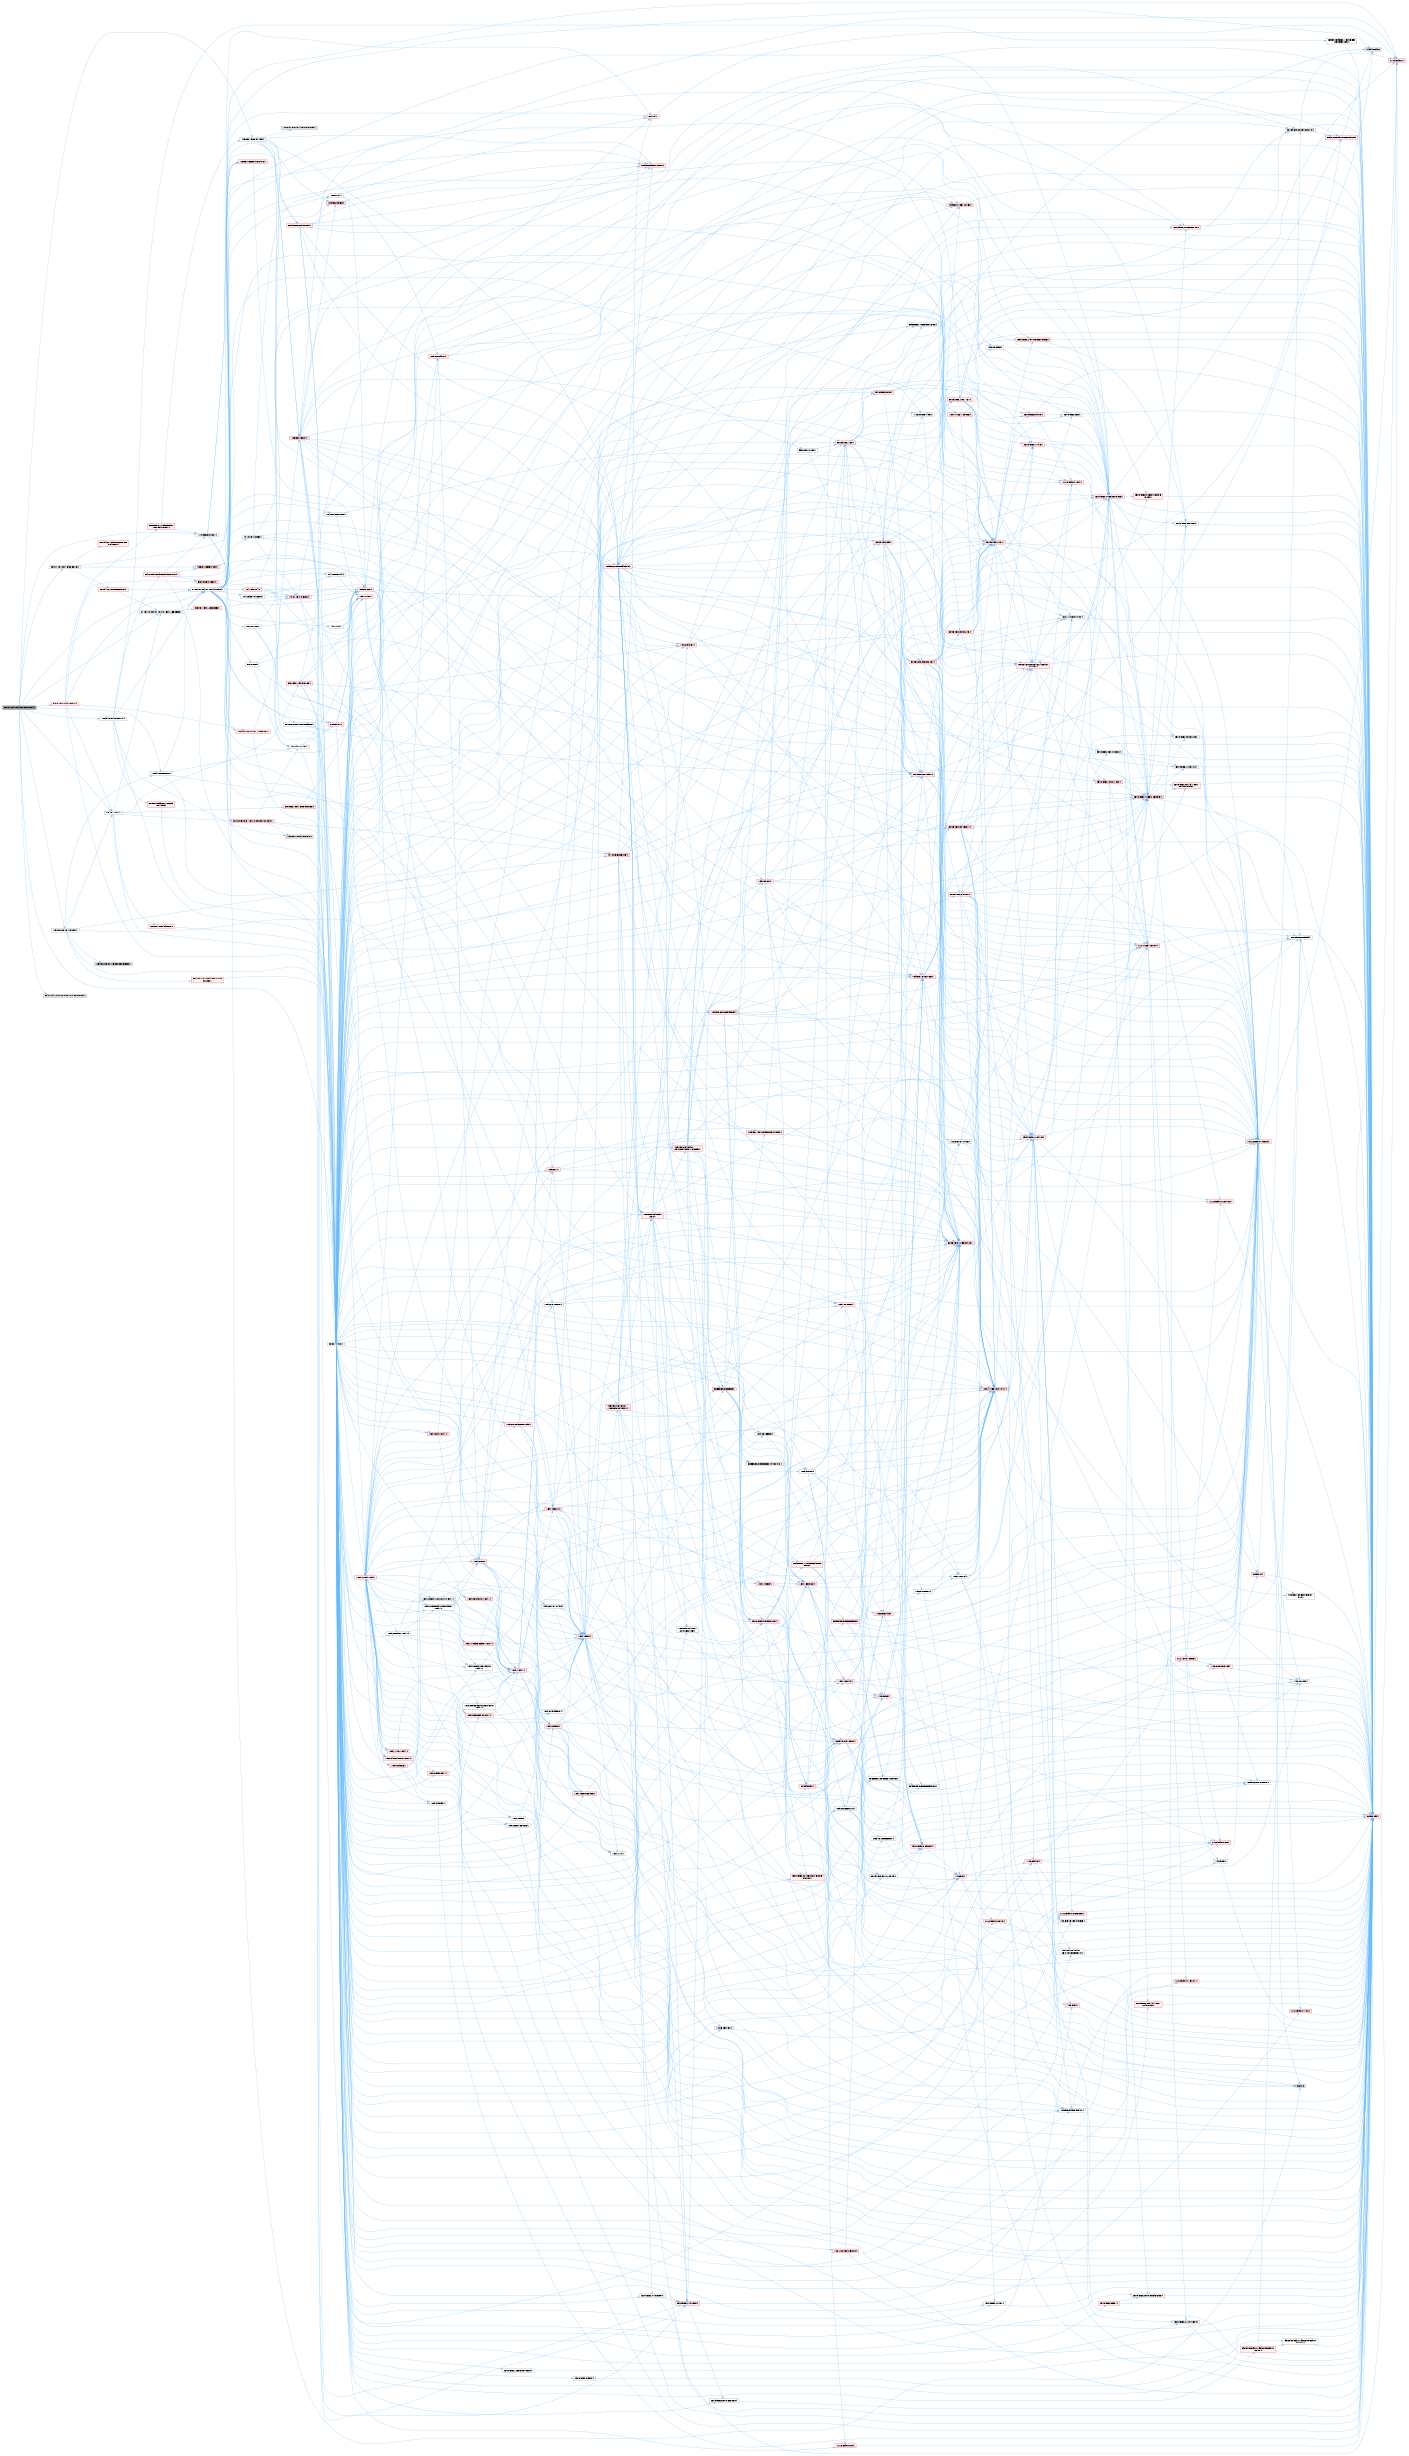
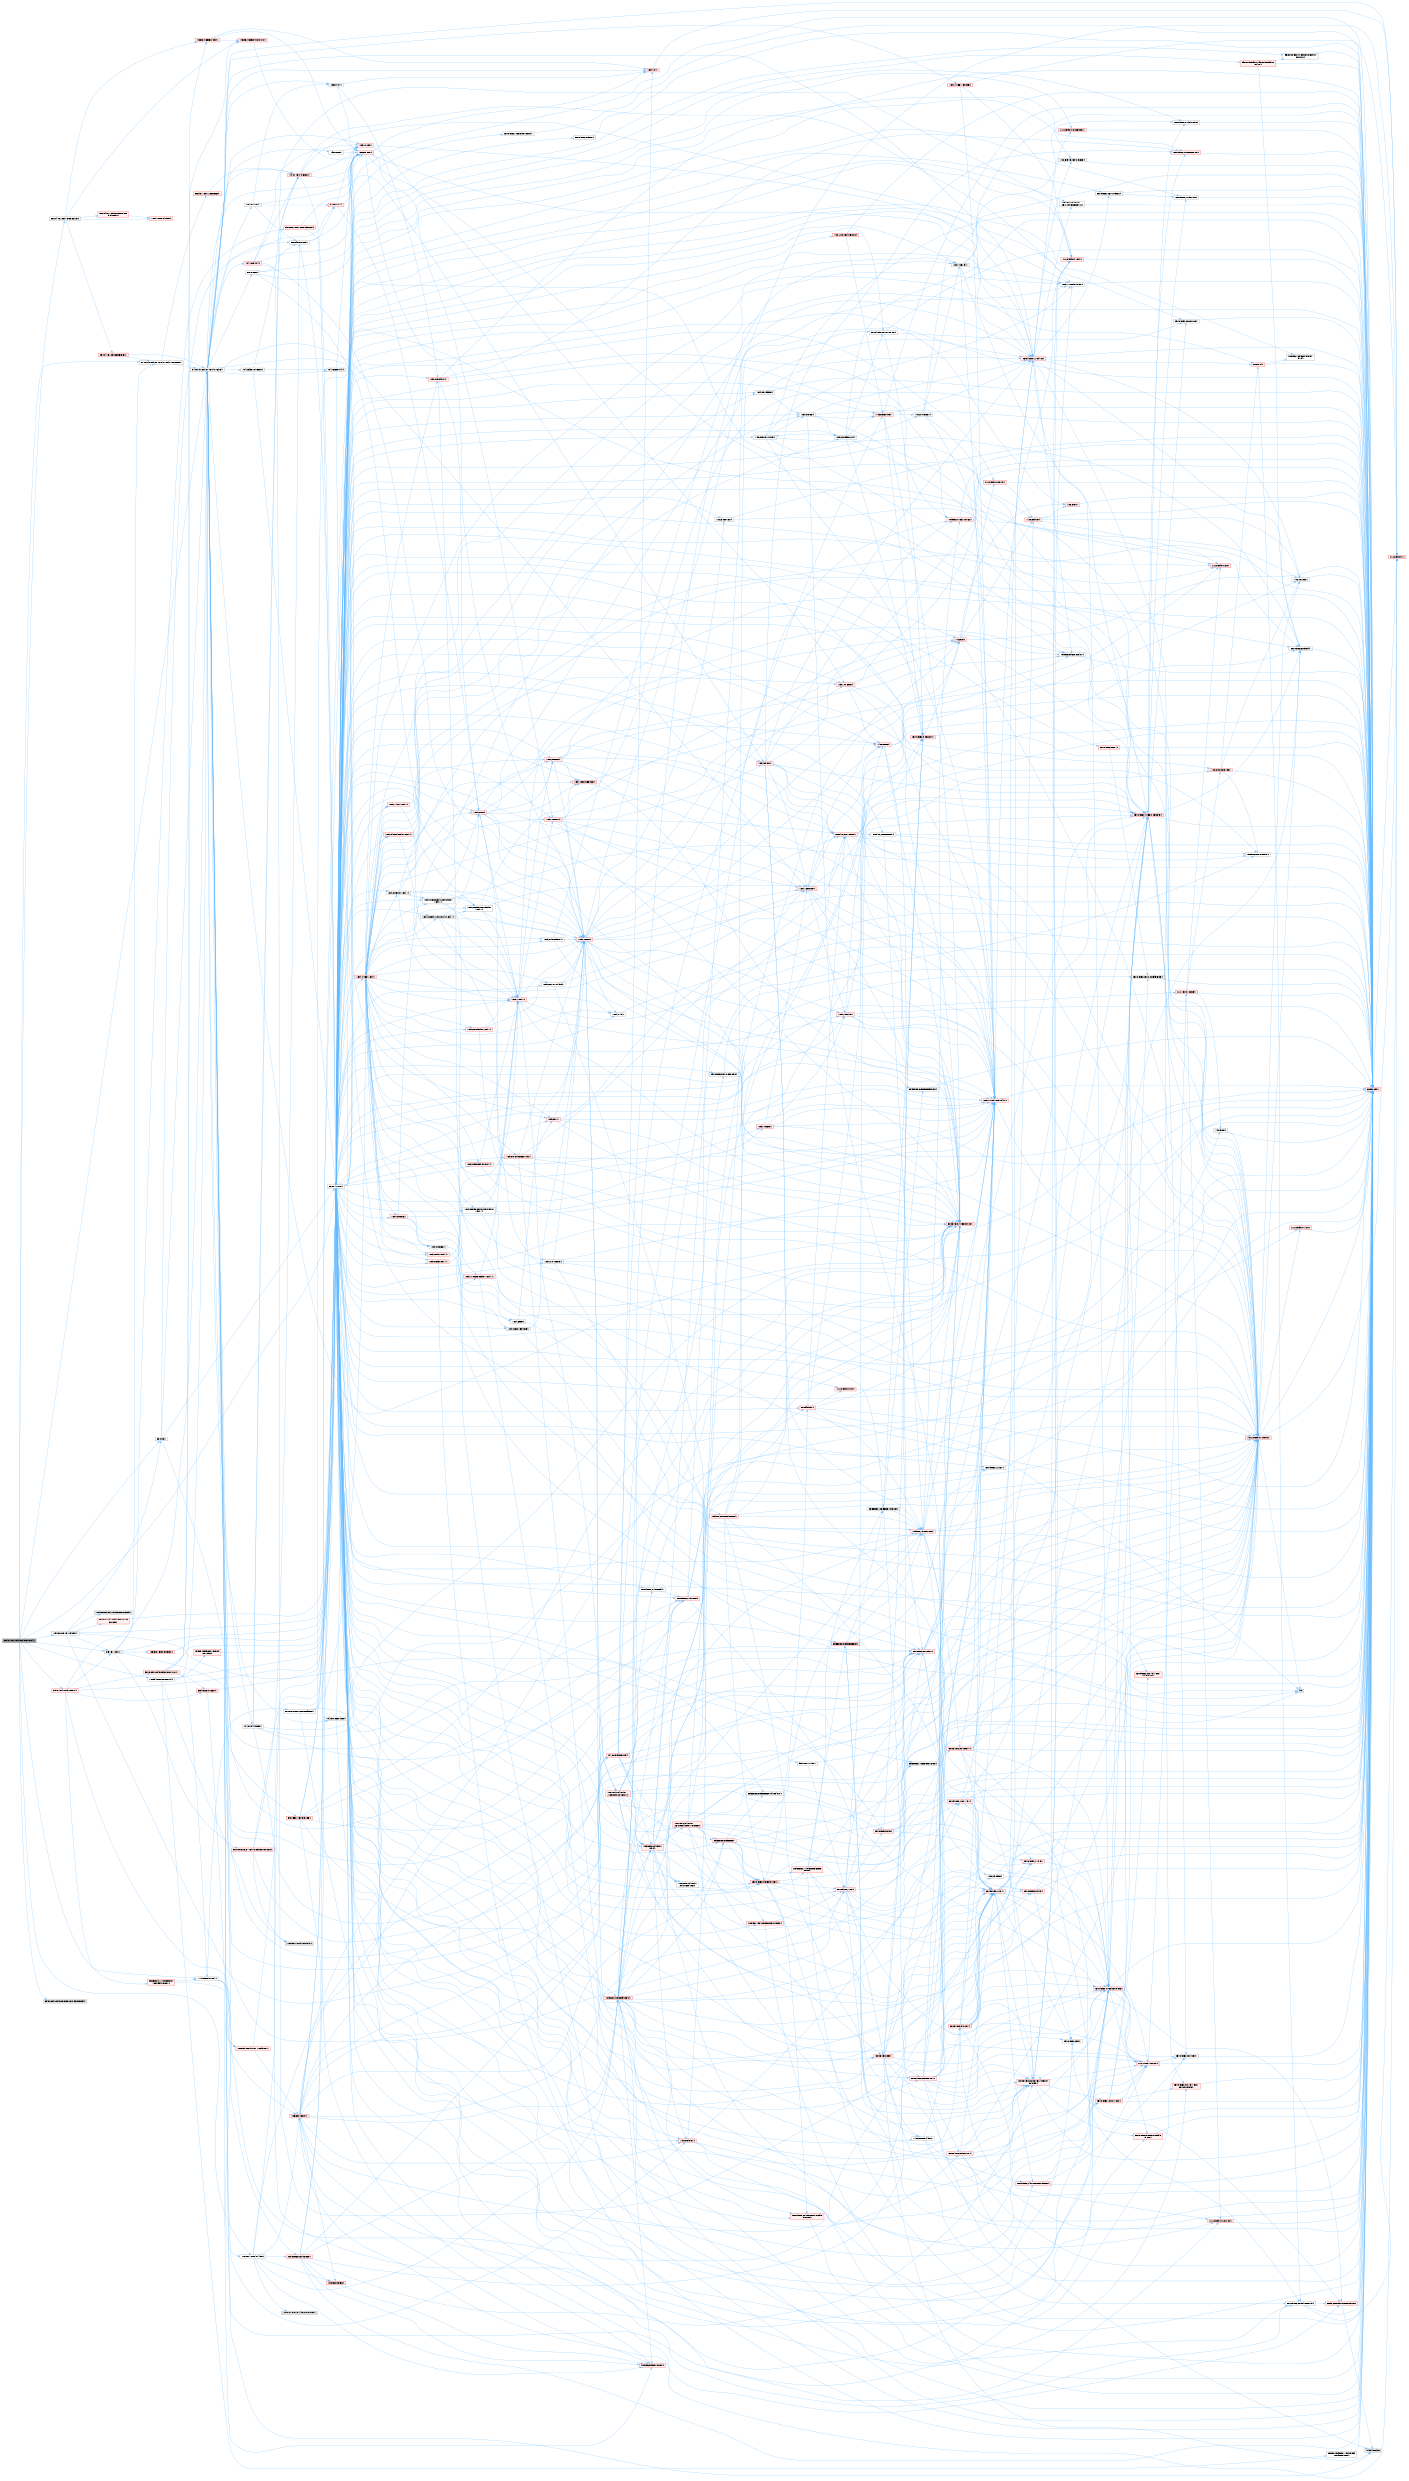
node "MeshMapEvaluator.h": added
edge "ModelingToolTargetUtil.h" -> "BakeMeshAttributeToolCommon.h": now "BakeMeshAttributeTool.h" -> "BakeMeshAttributeToolCommon.h"
node "ModelingOperators.h": label "ModelingOperators.h" -> "Texture.h"
edge "Templates/UnrealTemplate.h" -> "Misc/AssertionMacros.h": now "UObject/NameTypes.h" -> "Misc/AssertionMacros.h"
edge "Math/Range.h" -> "Misc/FrameNumber.h": reversed
edge "Delegates/DelegateBase.h" -> "Delegates/DelegateSettings.h": removed
node "HAL/PlatformMemory.h": removed
node "atomic": label "atomic" -> "list"
